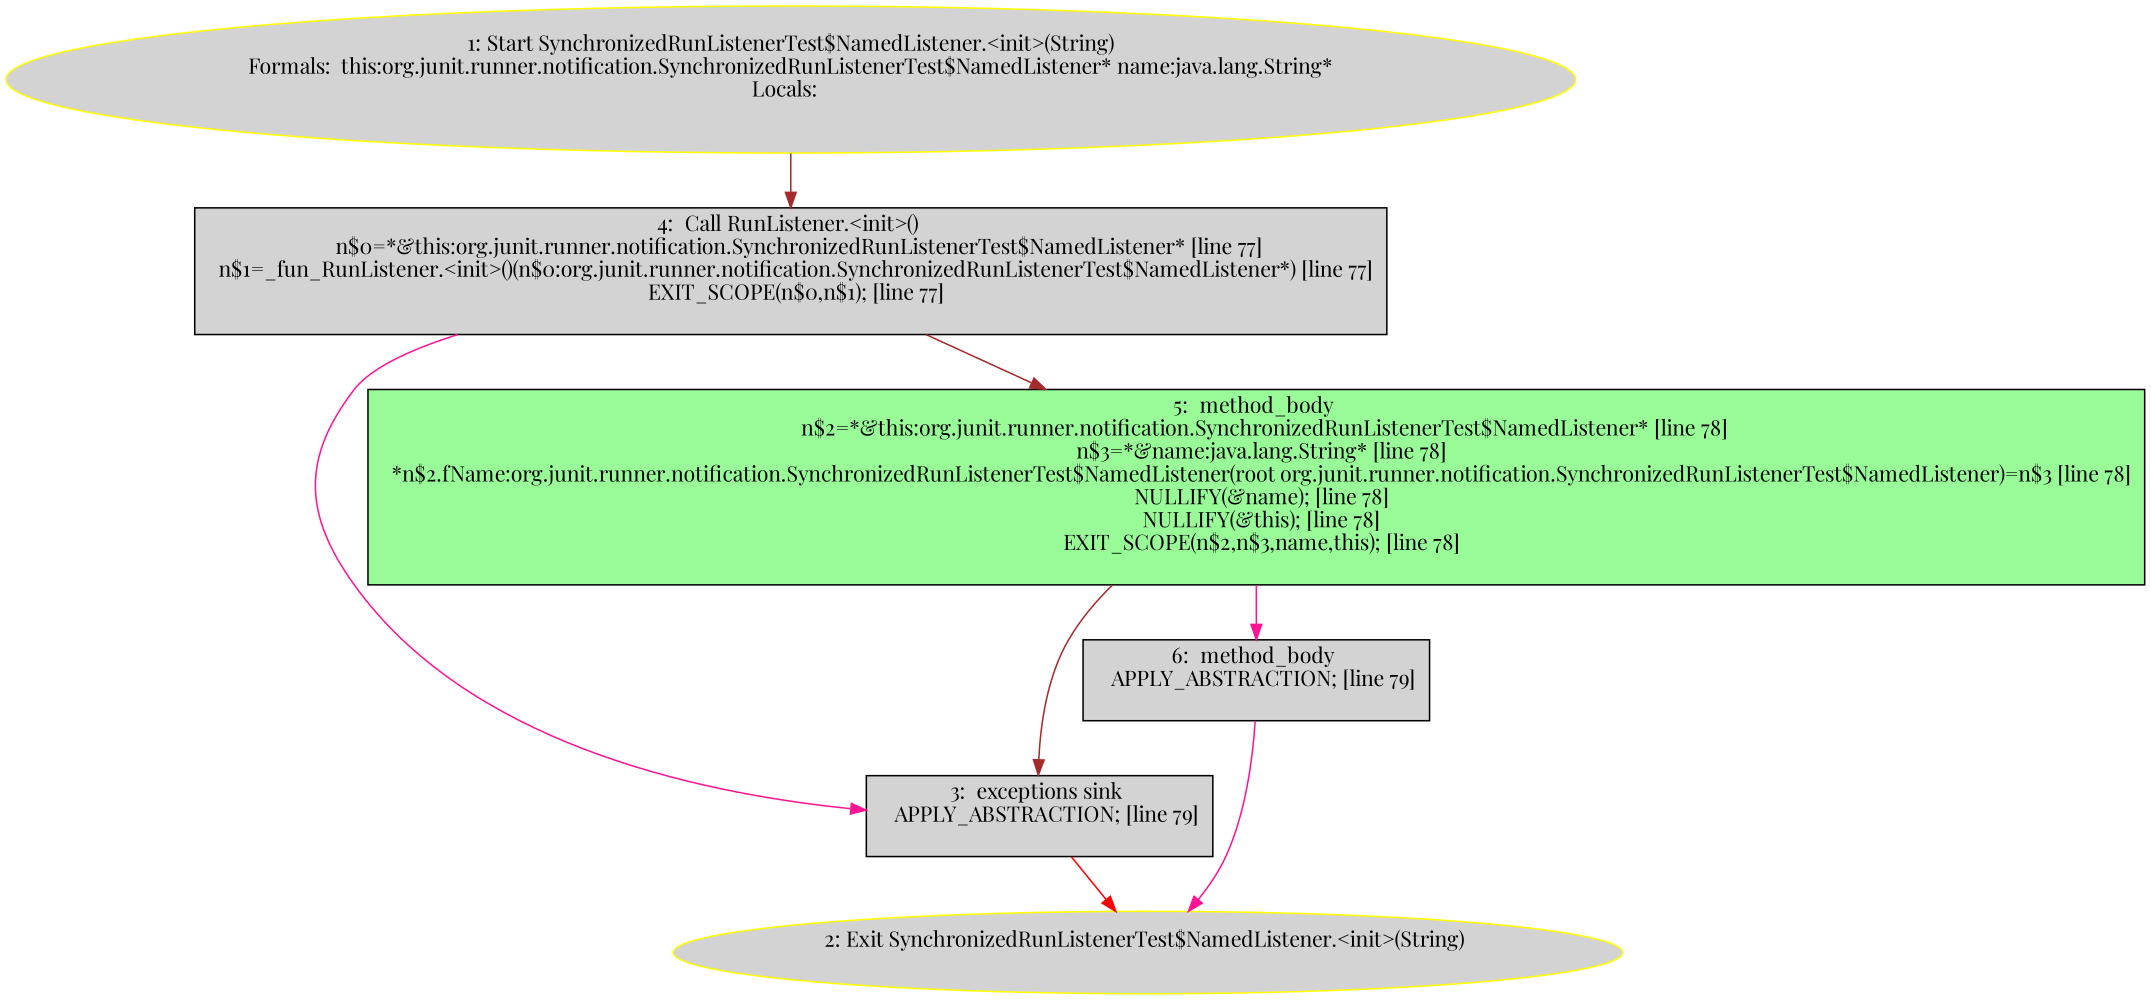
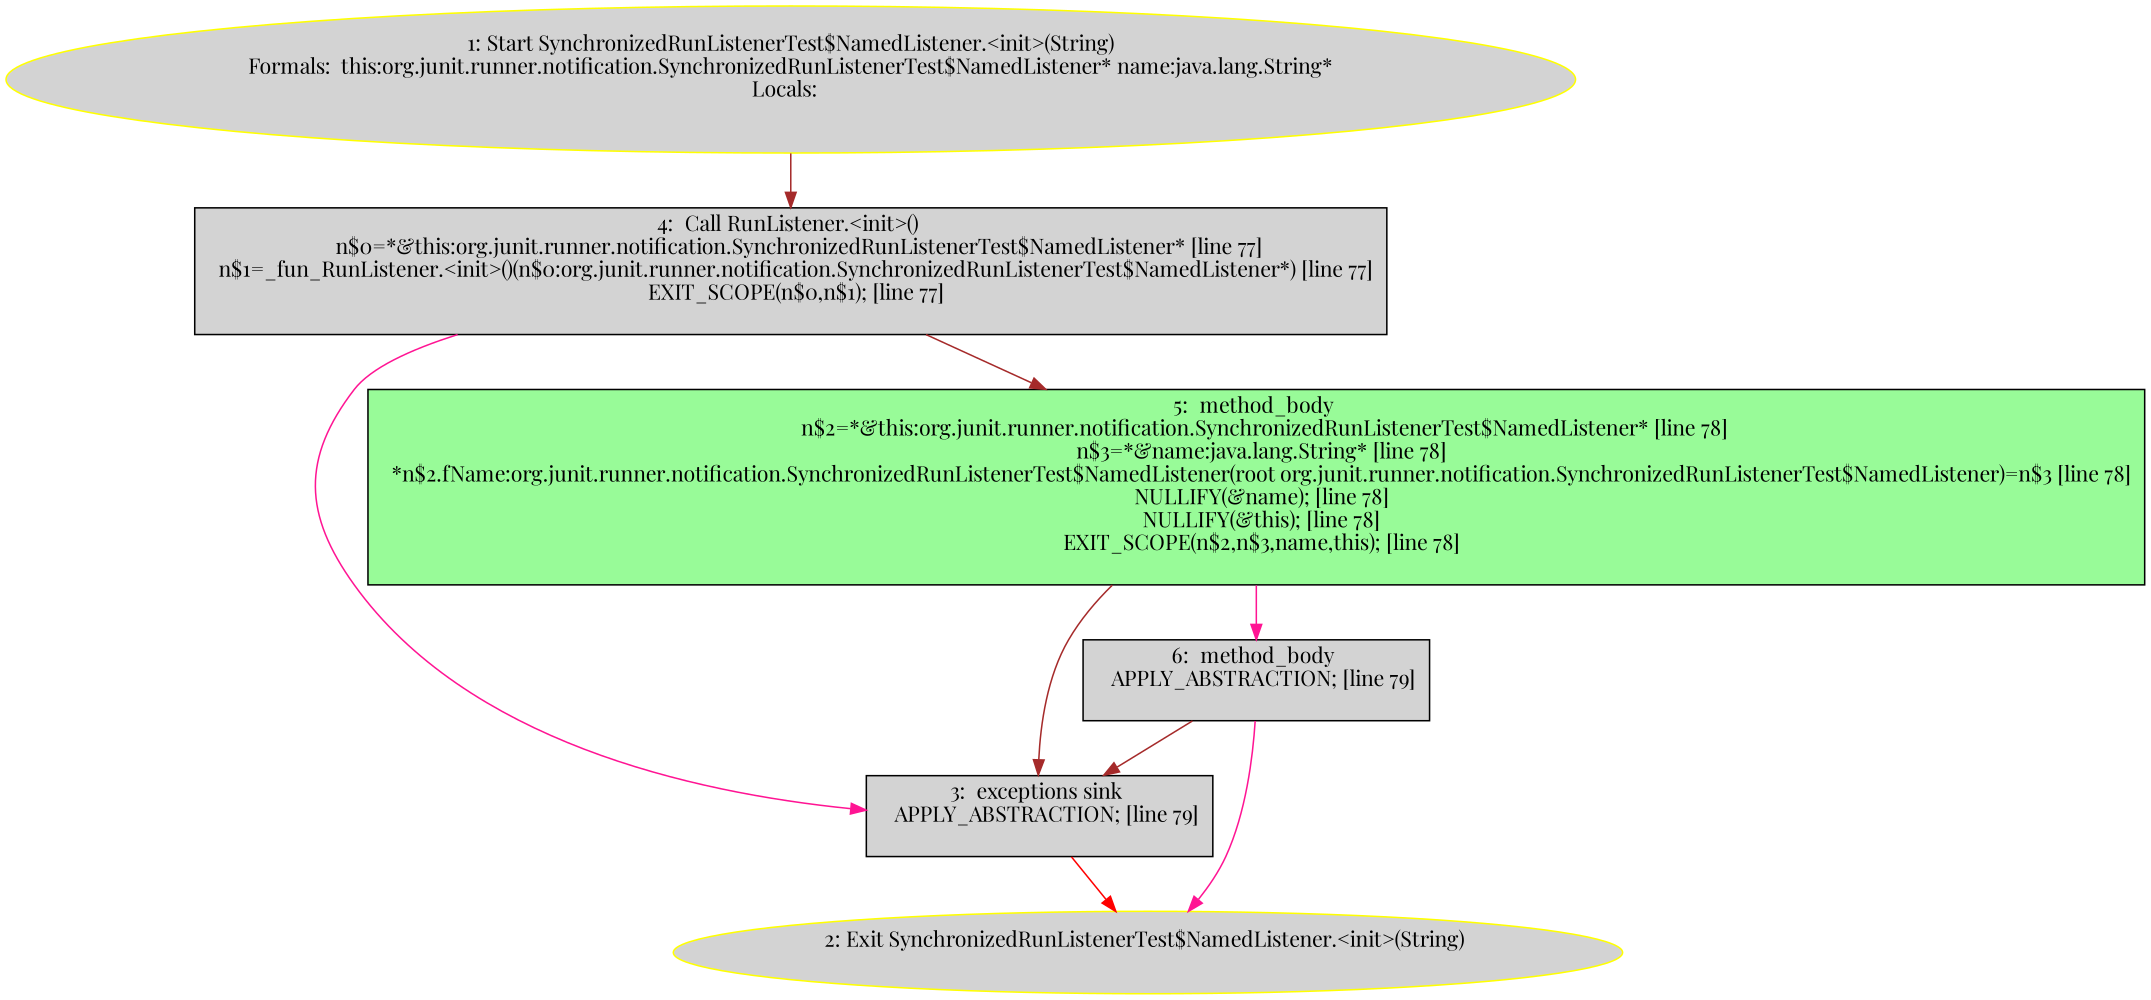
edge "6:  method_body APPLY_ABSTRACTION; [line 79]" -> "3:  exceptions sink APPLY_ABSTRACTION; [line 79]": added
